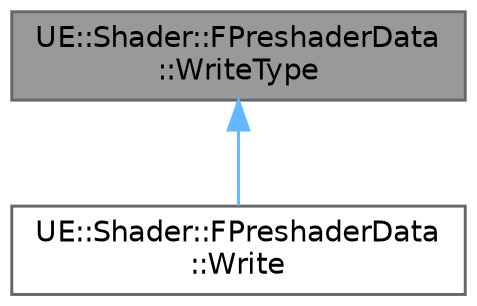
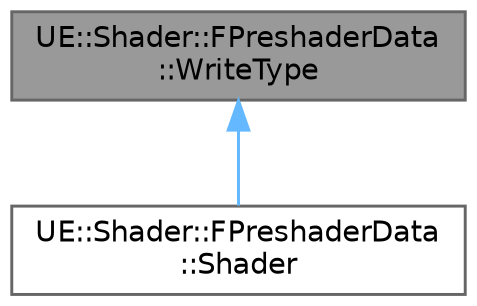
node "UE::Shader::FPreshaderData ::Write": label "UE::Shader::FPreshaderData ::Write" -> "UE::Shader::FPreshaderData ::Shader"
